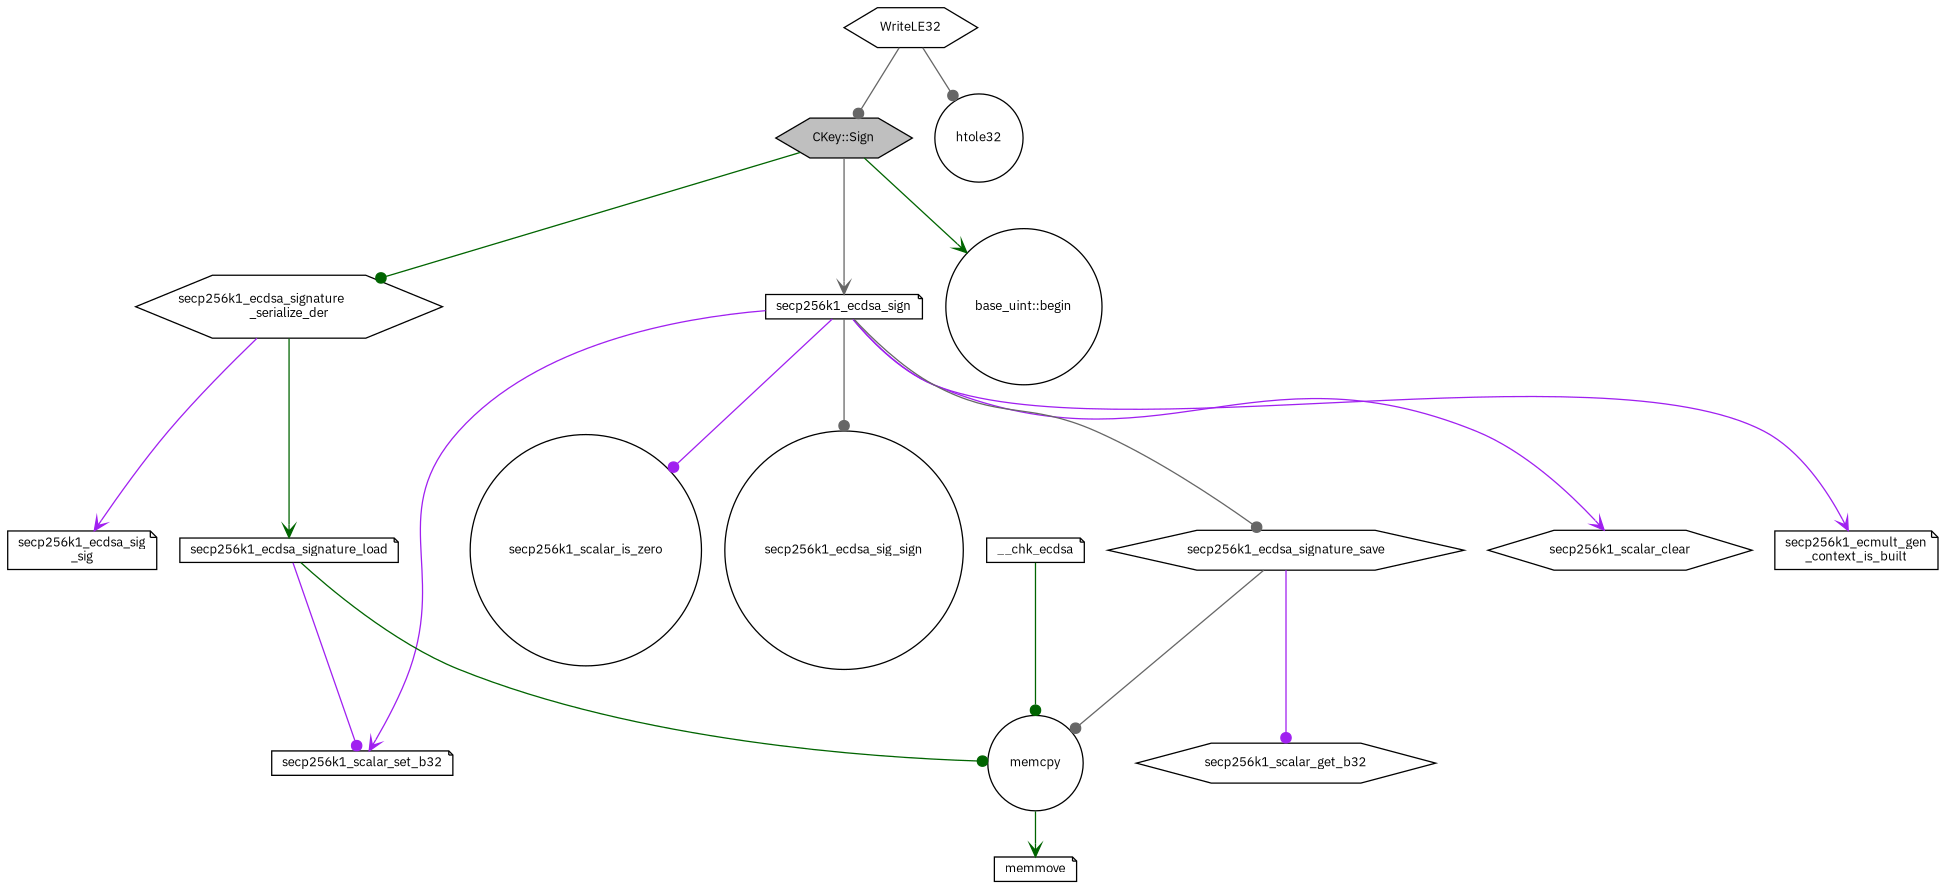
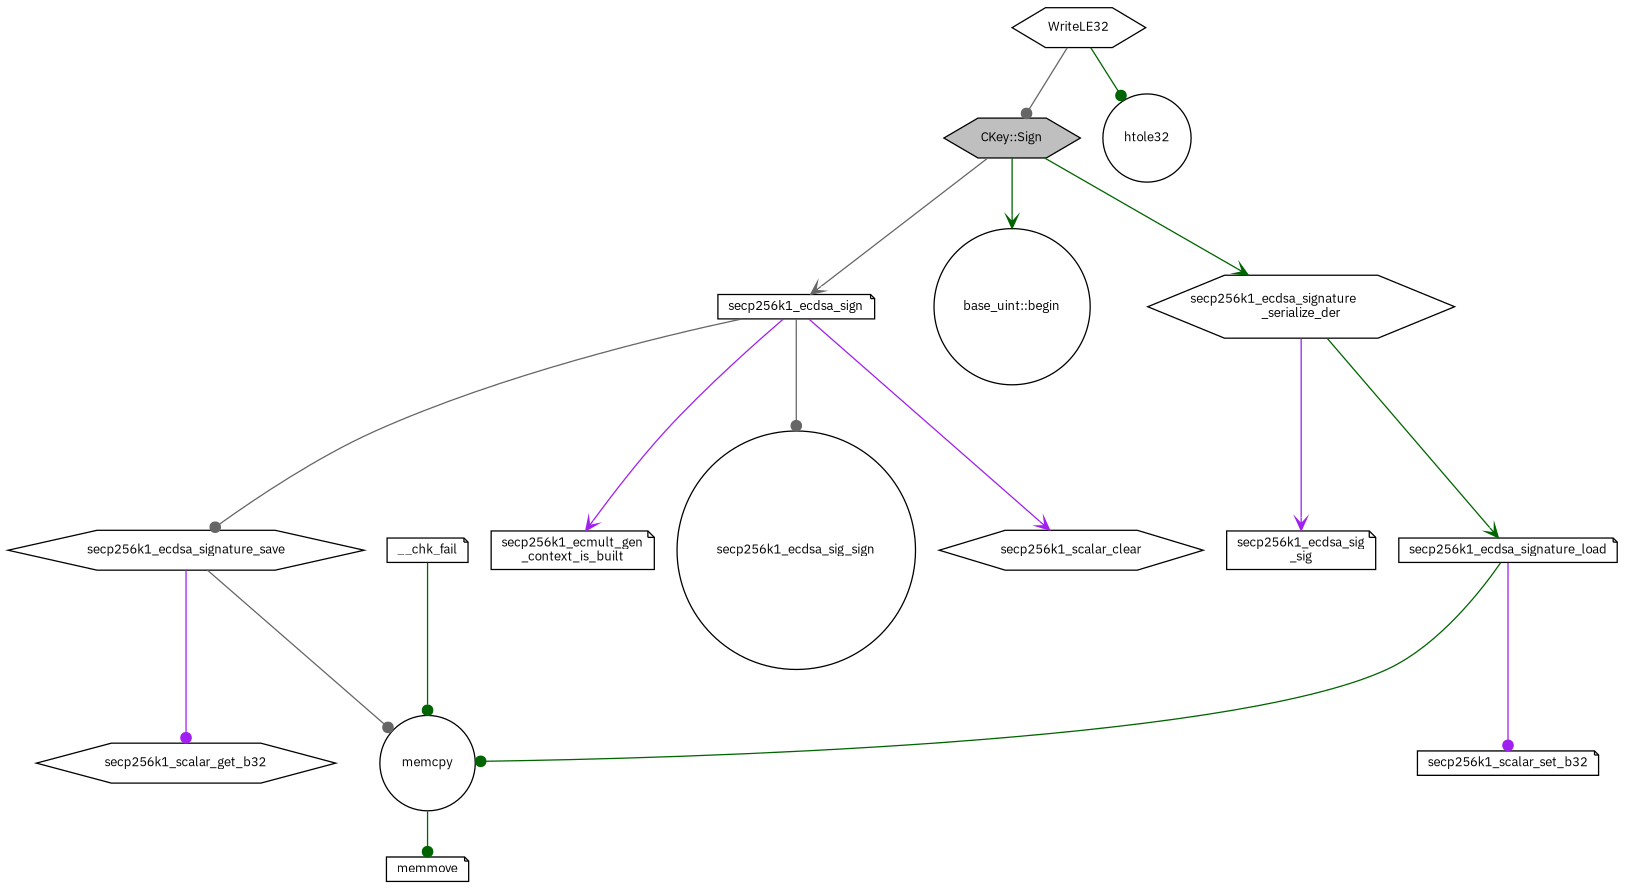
edge "WriteLE32" -> "htole32": color gray40 -> darkgreen
edge "CKey::Sign" -> "secp256k1_ecdsa_signature _serialize_der": arrowhead dot -> vee
edge "secp256k1_ecdsa_sign" -> "secp256k1_scalar_set_b32": removed
node "secp256k1_scalar_is_zero": removed
node "__chk_ecdsa": label "__chk_ecdsa" -> "__chk_fail"
edge "memcpy" -> "memmove": arrowhead vee -> dot
